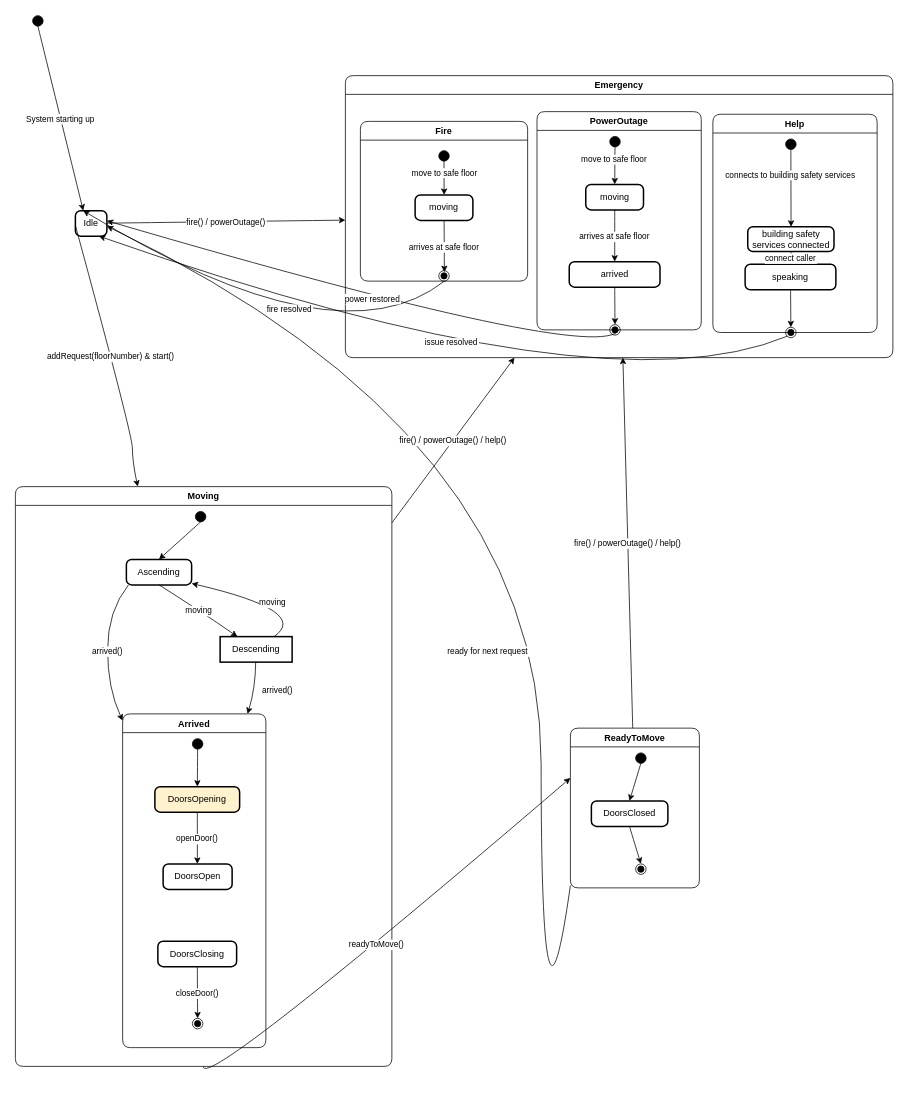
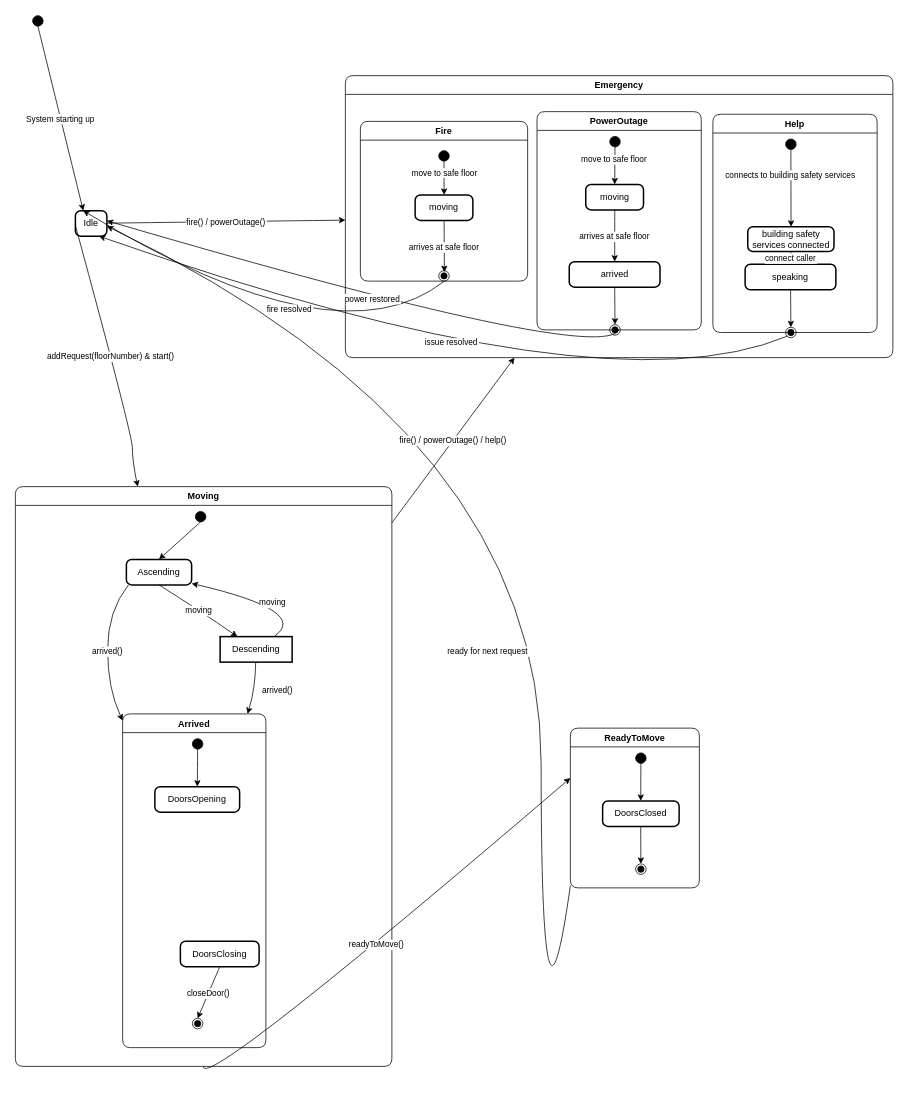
edge "ReadyToMove" -> "Emergency": removed, label "fire() / powerOutage() / help()"
node "DoorsOpening": fillcolor #fff2cc -> #ffffff
node "DoorsClosed": moved (630, 813) -> (641, 813)
edge "DoorsOpening" -> "DoorsOpen": removed, label "openDoor()"
node "DoorsOpen": removed
node "DoorsClosing": moved (197, 954) -> (220, 954)
